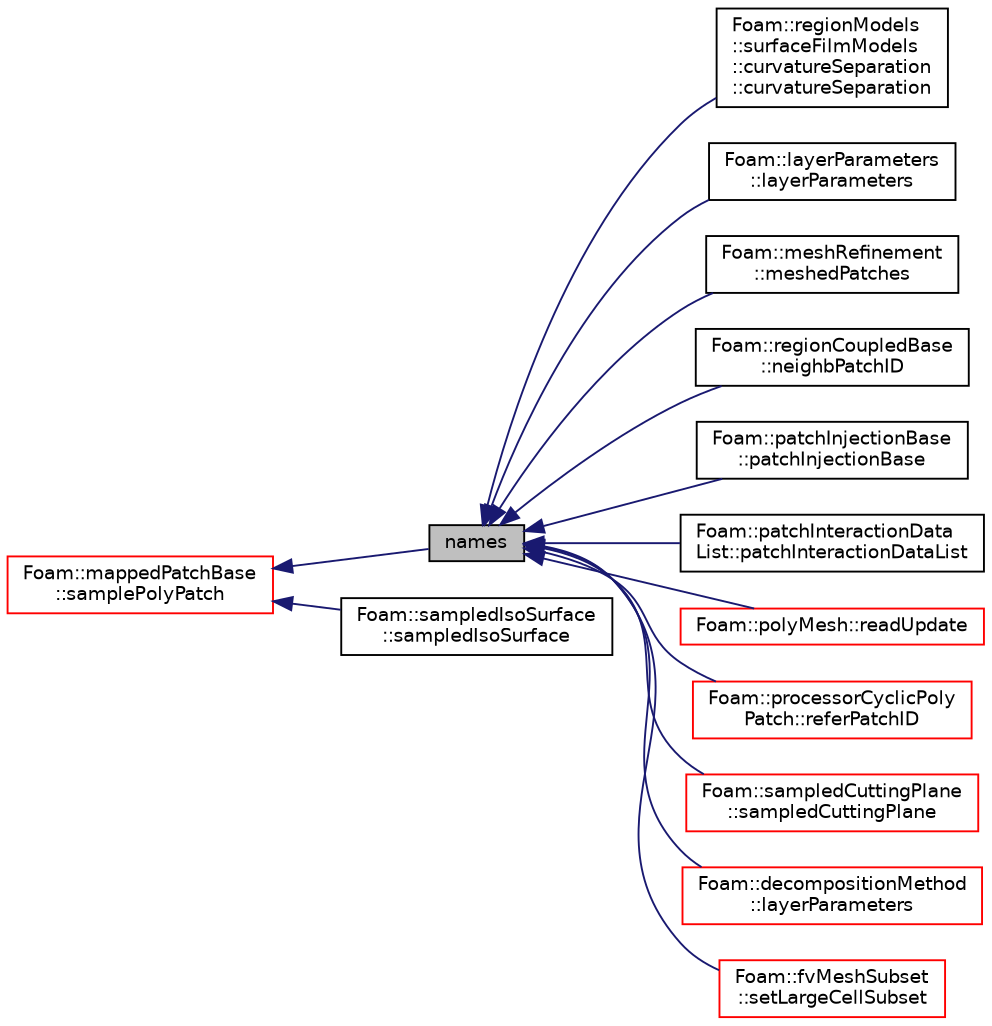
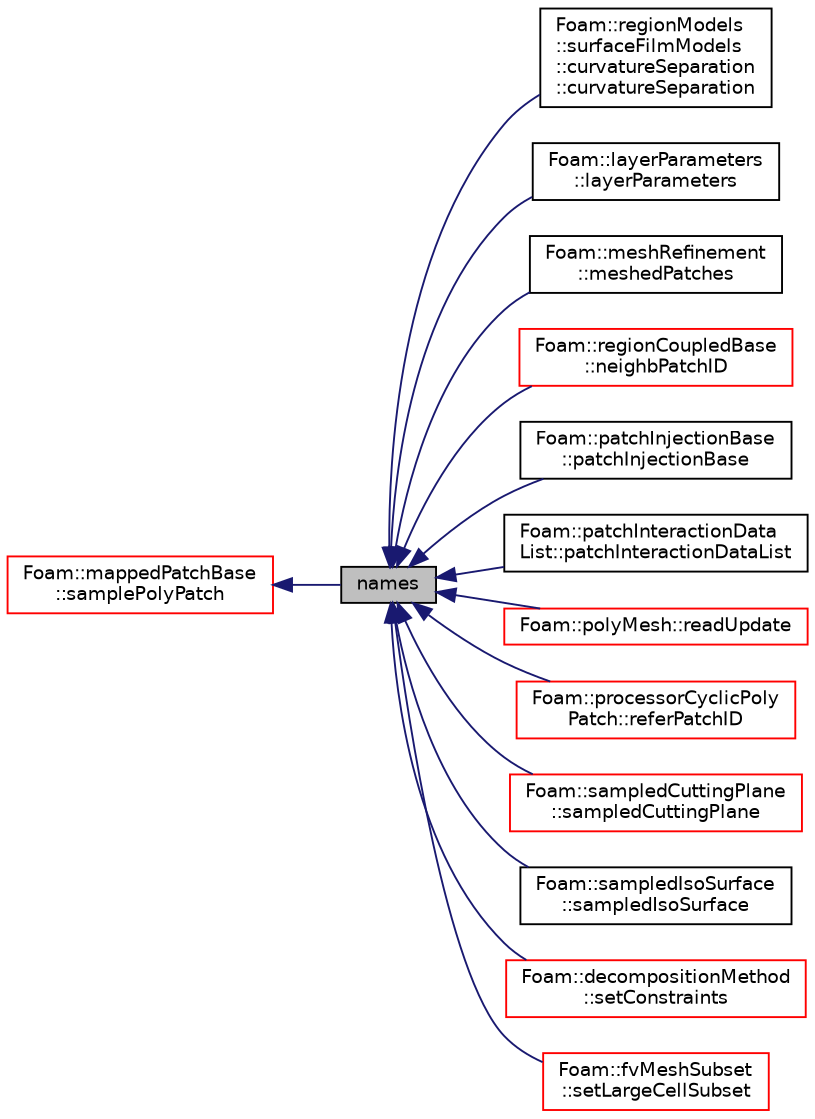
node "Foam::regionCoupledBase ::neighbPatchID": color black -> red
edge "Foam::sampledIsoSurface ::sampledIsoSurface" -> "Foam::mappedPatchBase ::samplePolyPatch": now "Foam::sampledIsoSurface ::sampledIsoSurface" -> "names"
node "Foam::decompositionMethod ::layerParameters": label "Foam::decompositionMethod ::layerParameters" -> "Foam::decompositionMethod ::setConstraints"
